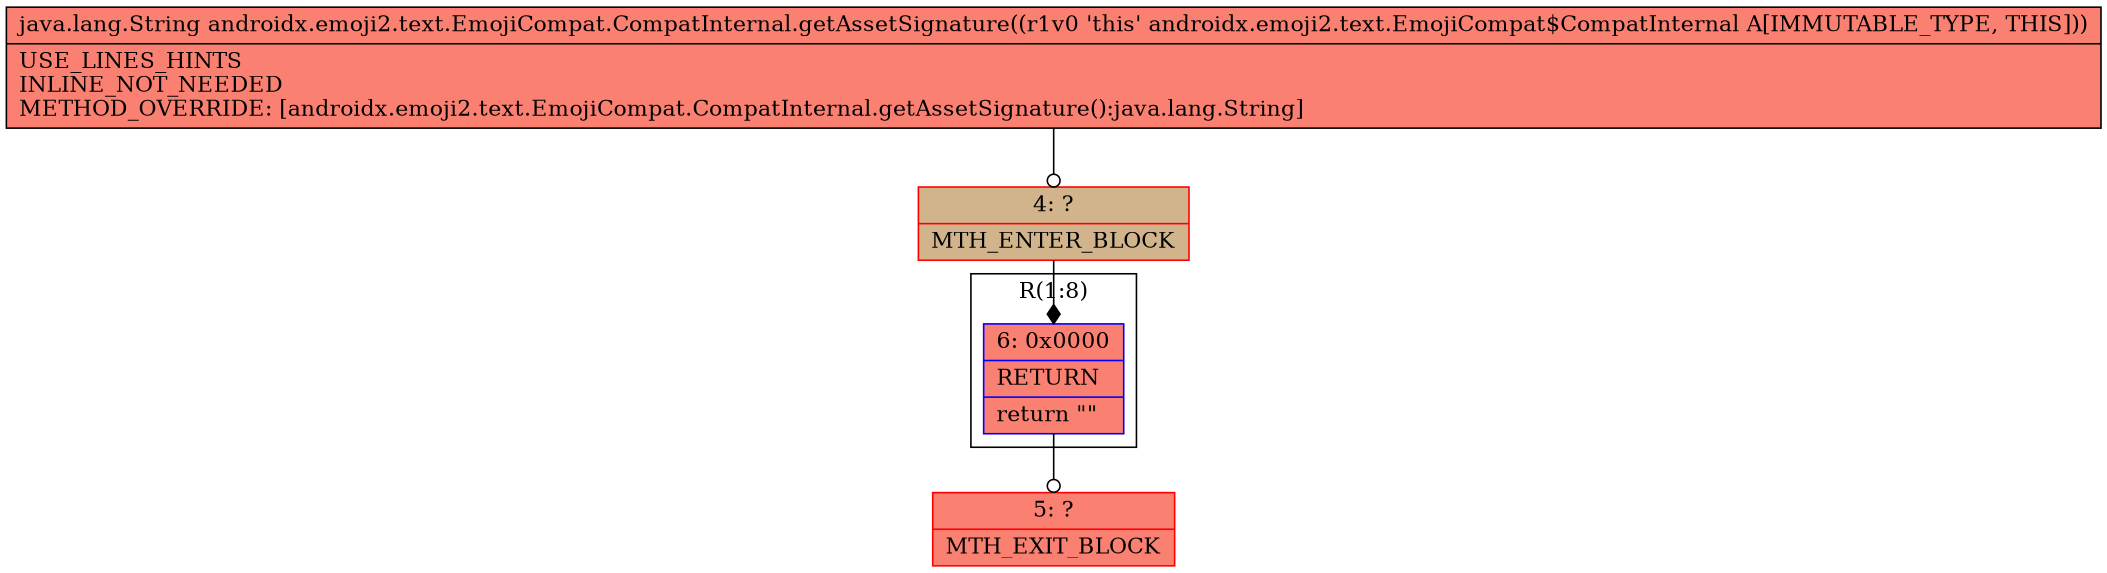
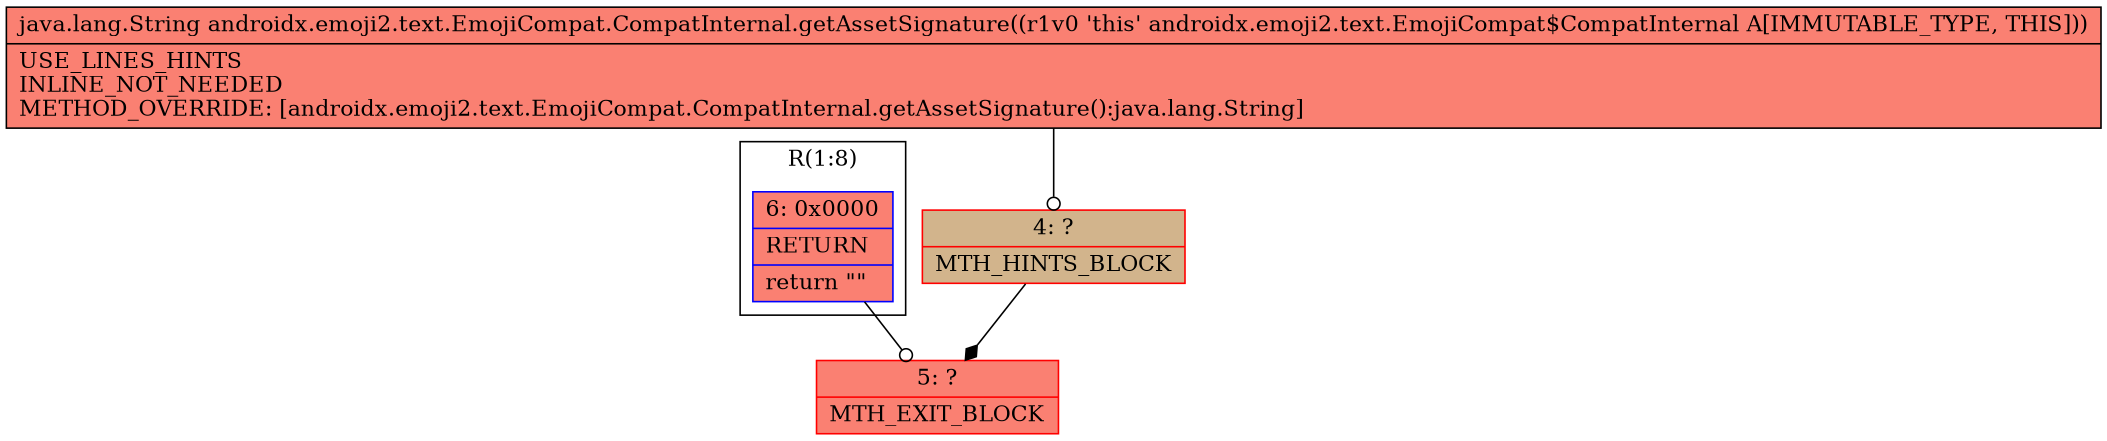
node "4: ?": text "MTH_ENTER_BLOCK" -> "MTH_HINTS_BLOCK"
edge "4: ?" -> "6: 0x0000": now "4: ?" -> "5: ?"
